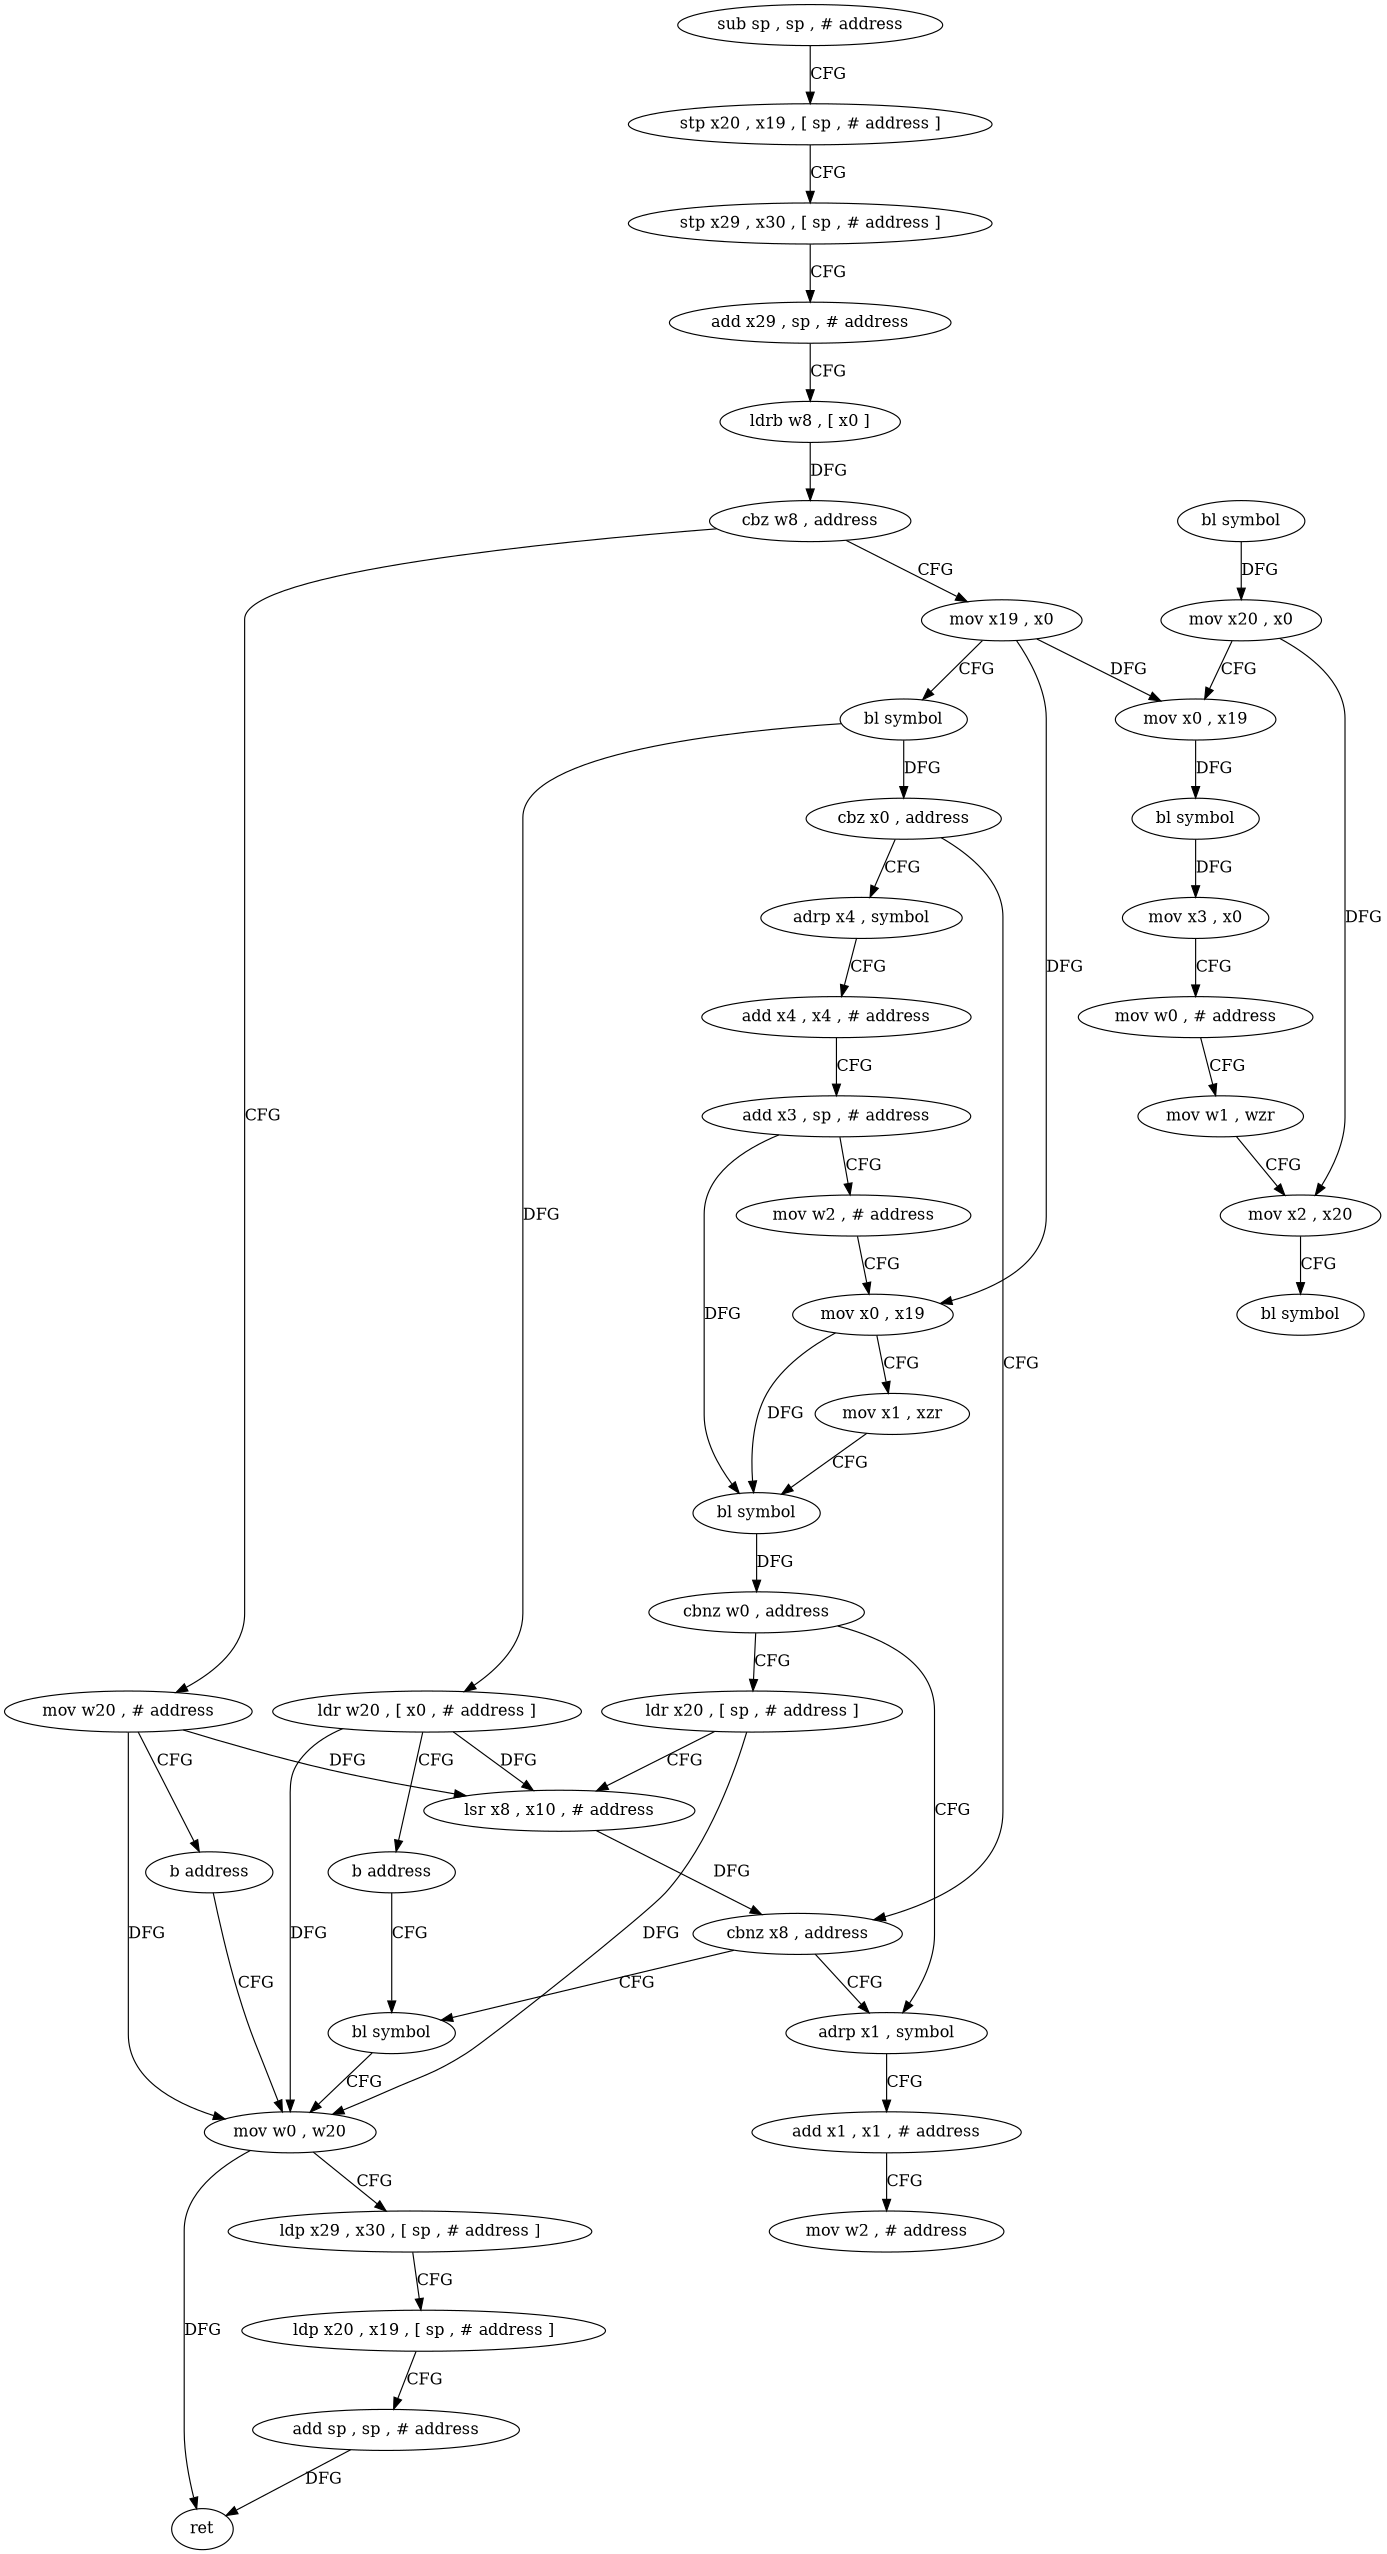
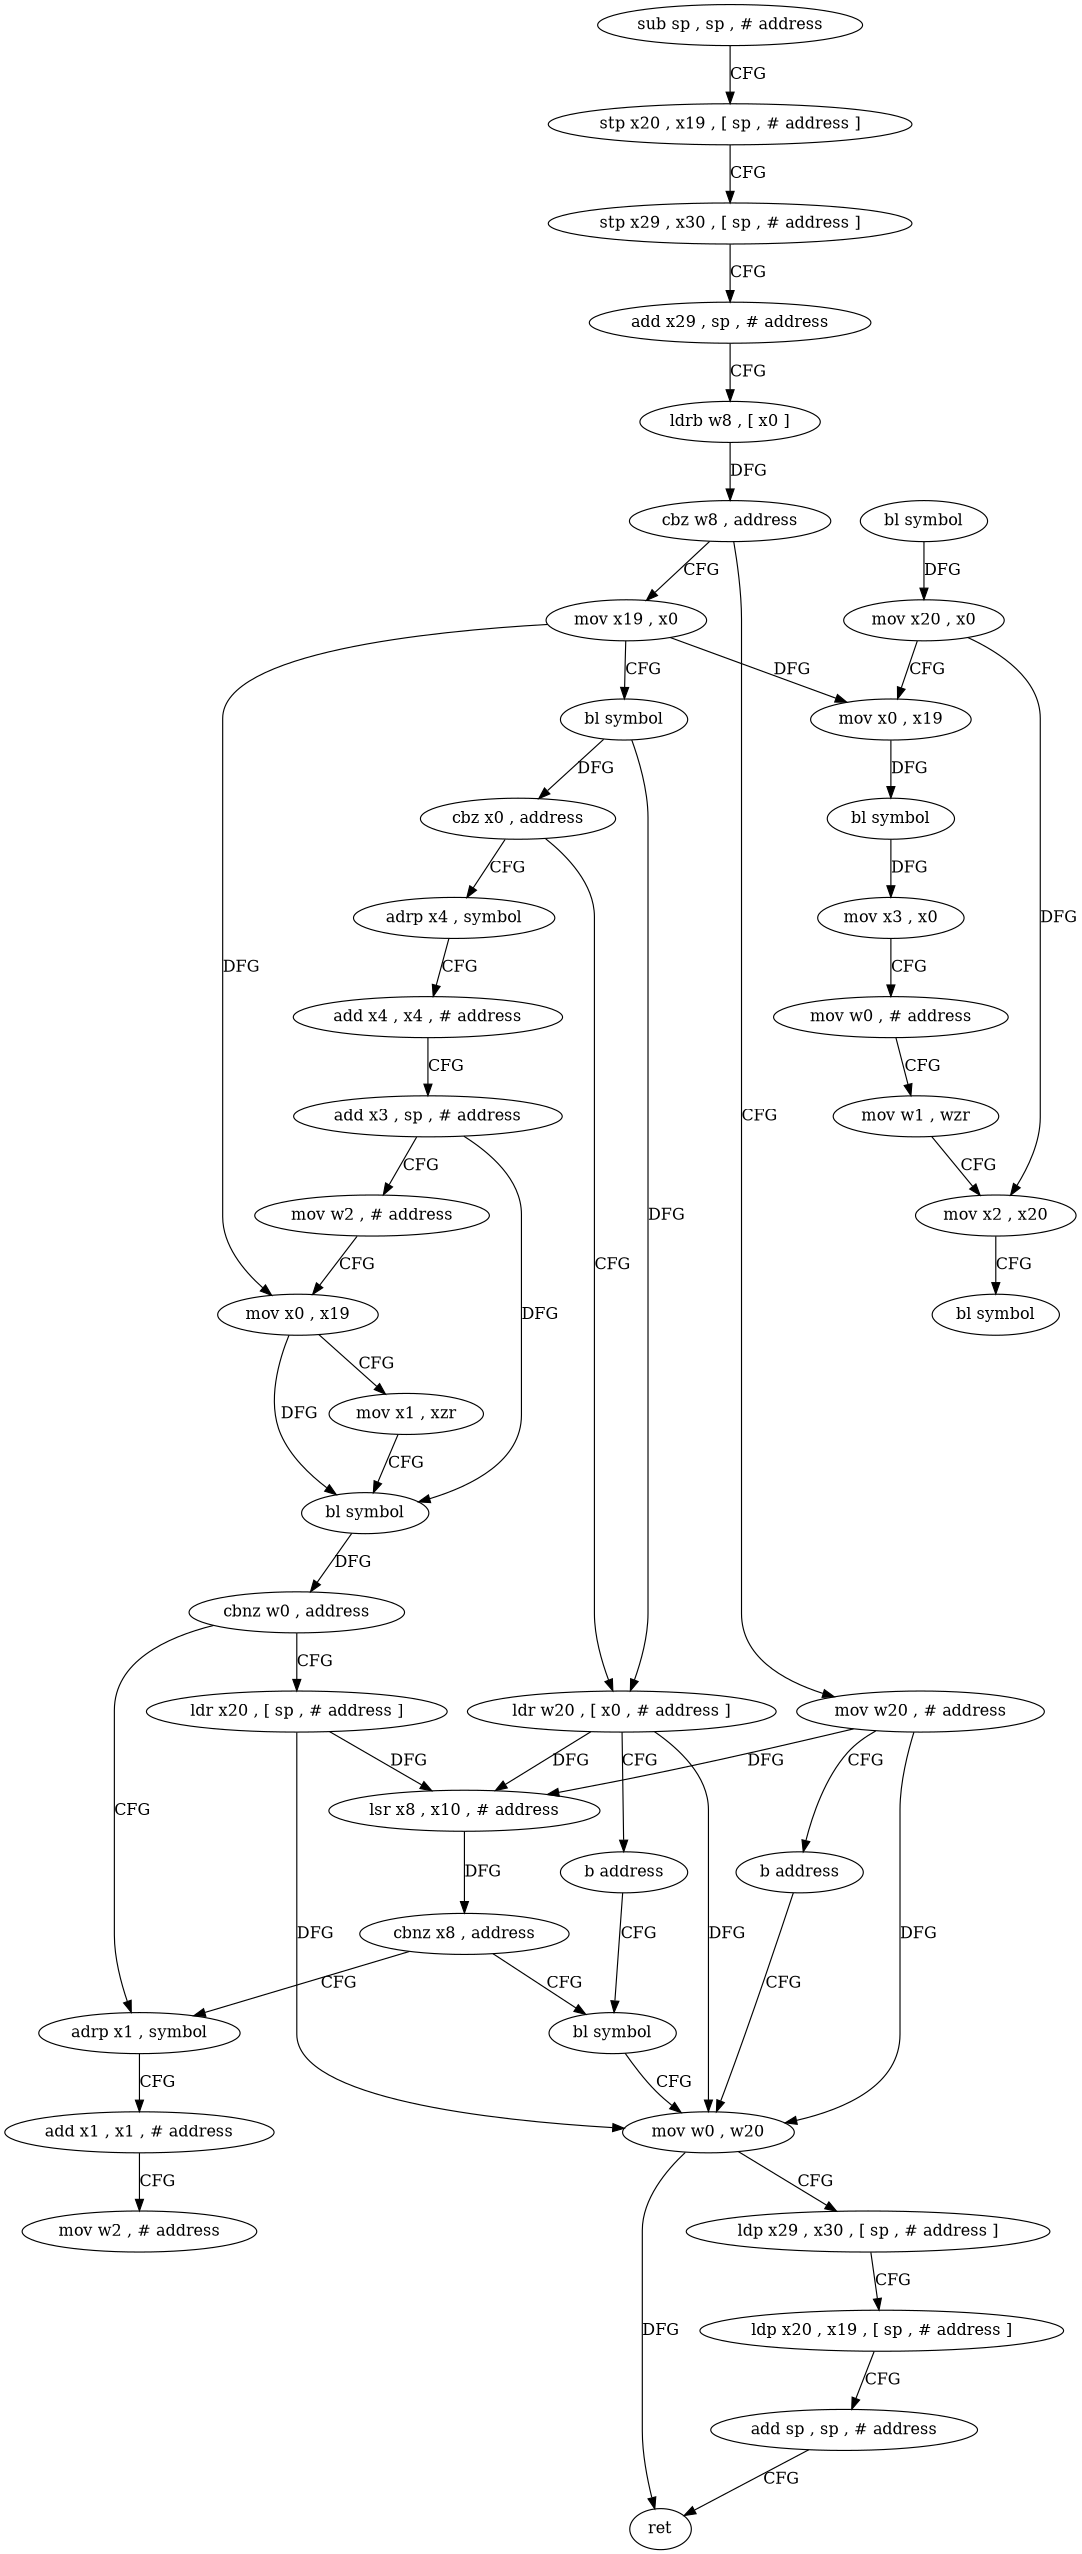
edge "cbz x0 , address" -> "cbnz x8 , address": now "cbz x0 , address" -> "ldr w20 , [ x0 , # address ]"
edge "ldr x20 , [ sp , # address ]" -> "lsr x8 , x10 , # address": label "CFG" -> "DFG"
edge "add sp , sp , # address" -> "ret": label "DFG" -> "CFG"
